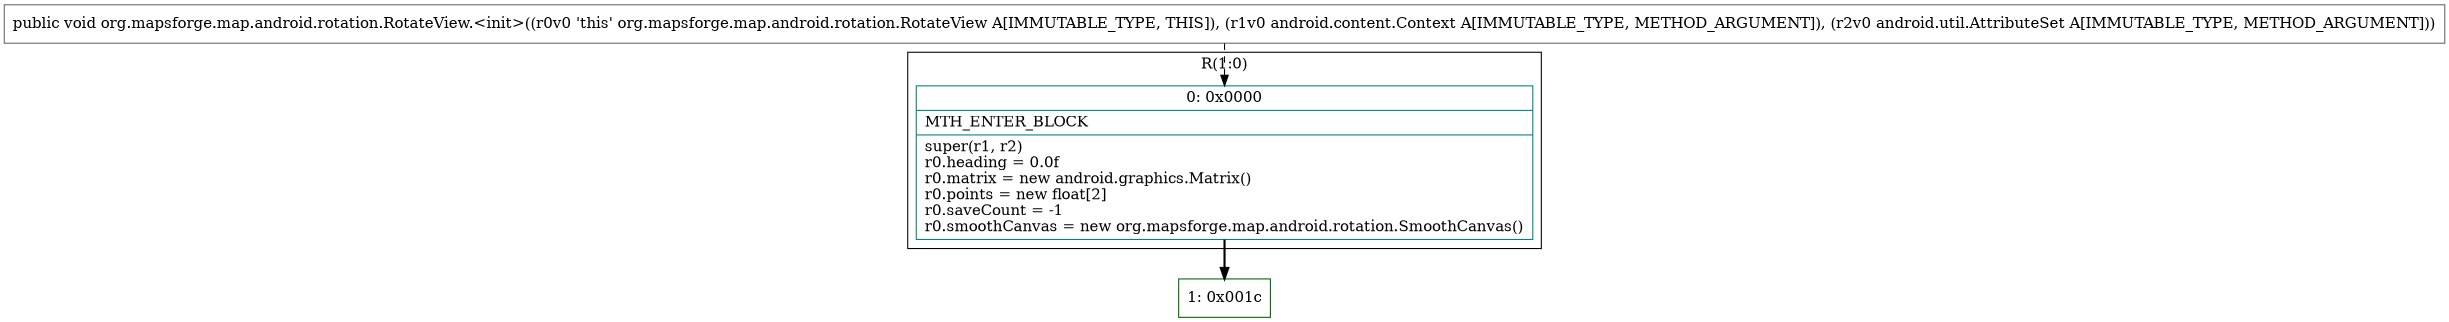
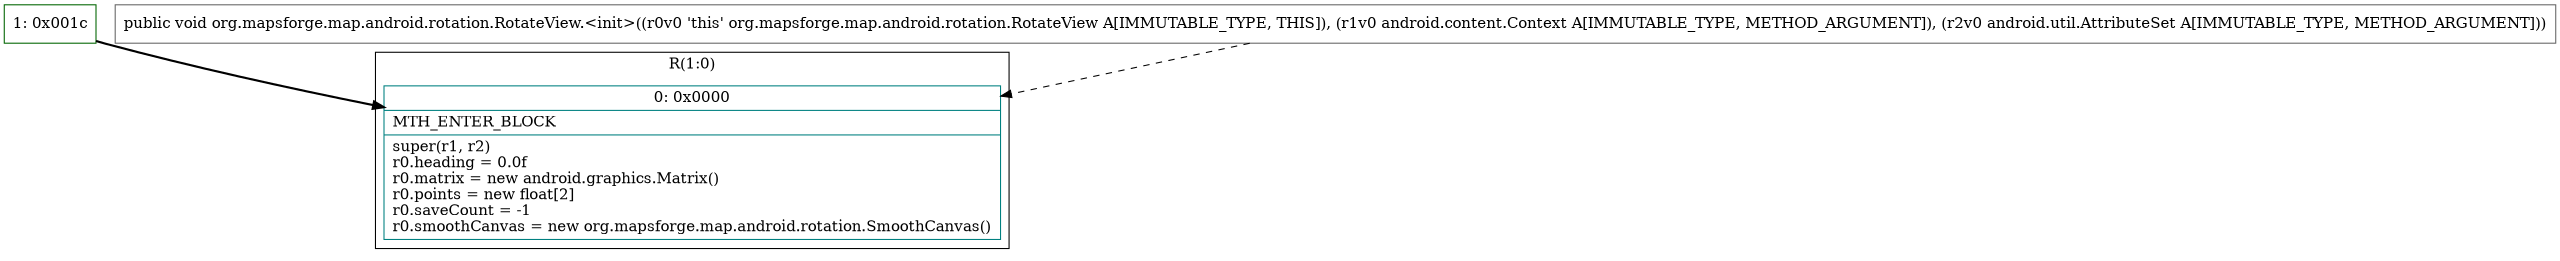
edge "0: 0x0000" -> "1: 0x001c": reversed
